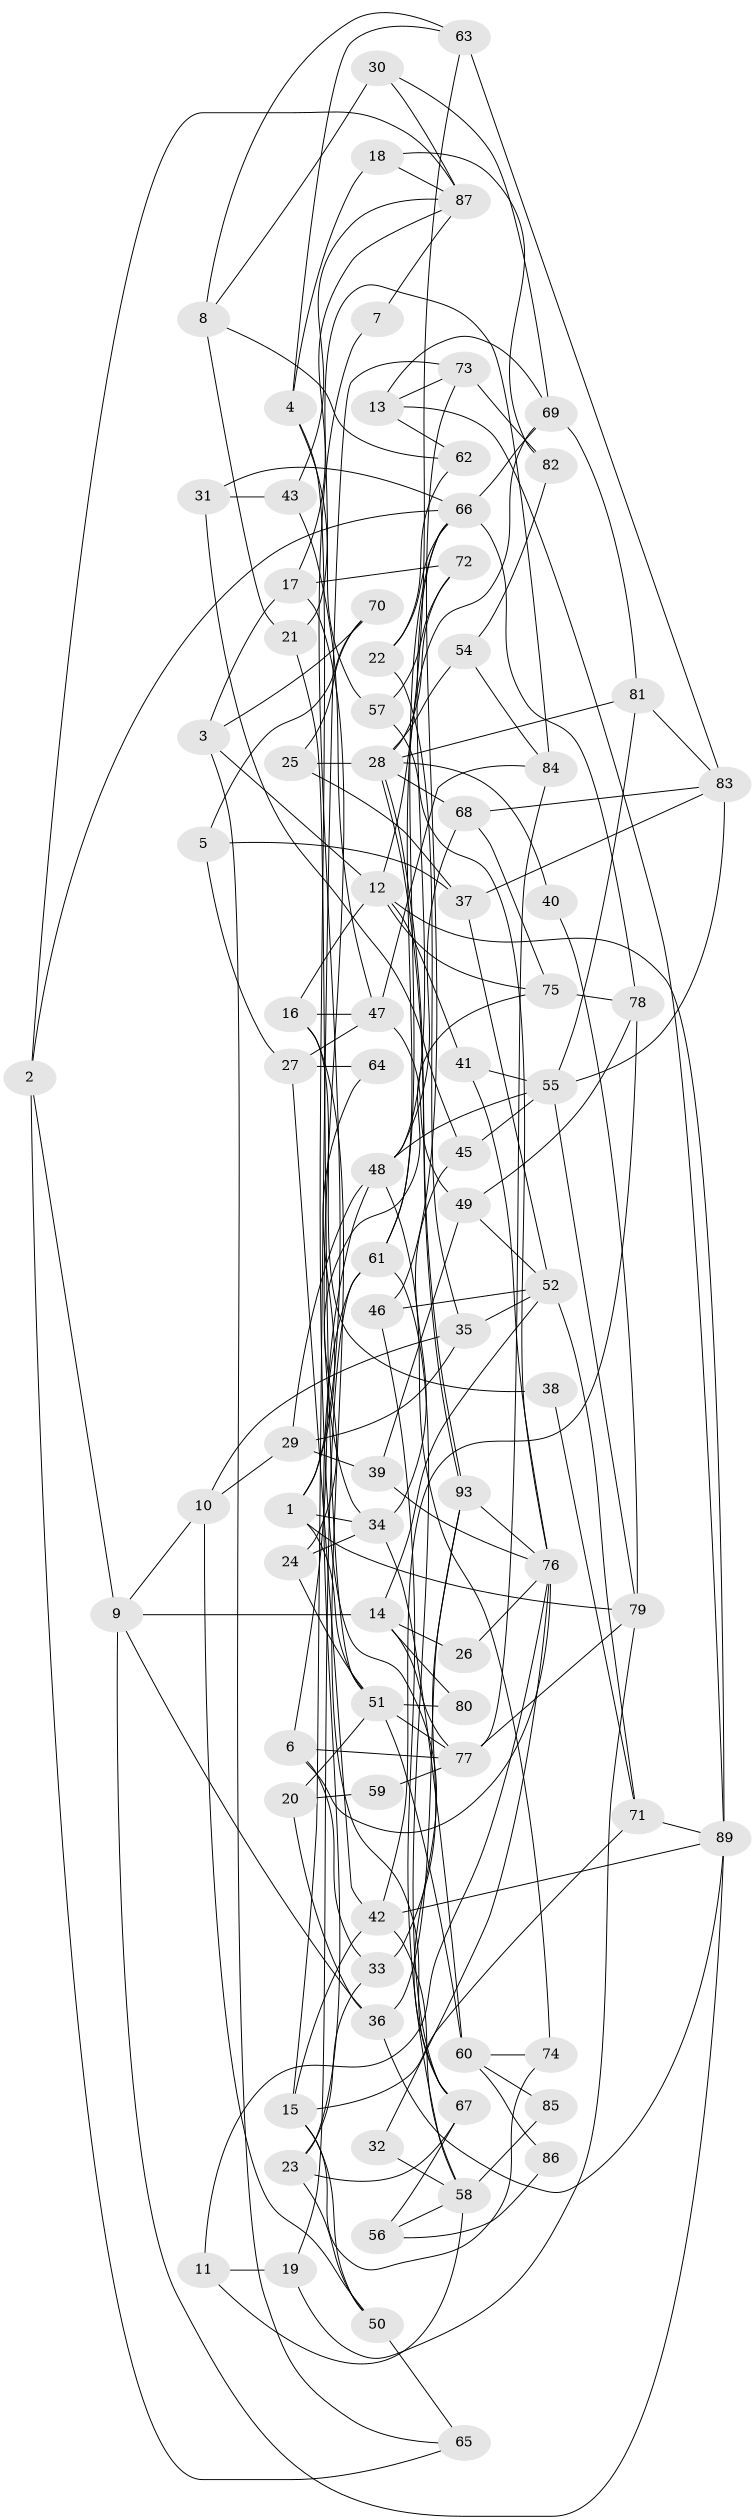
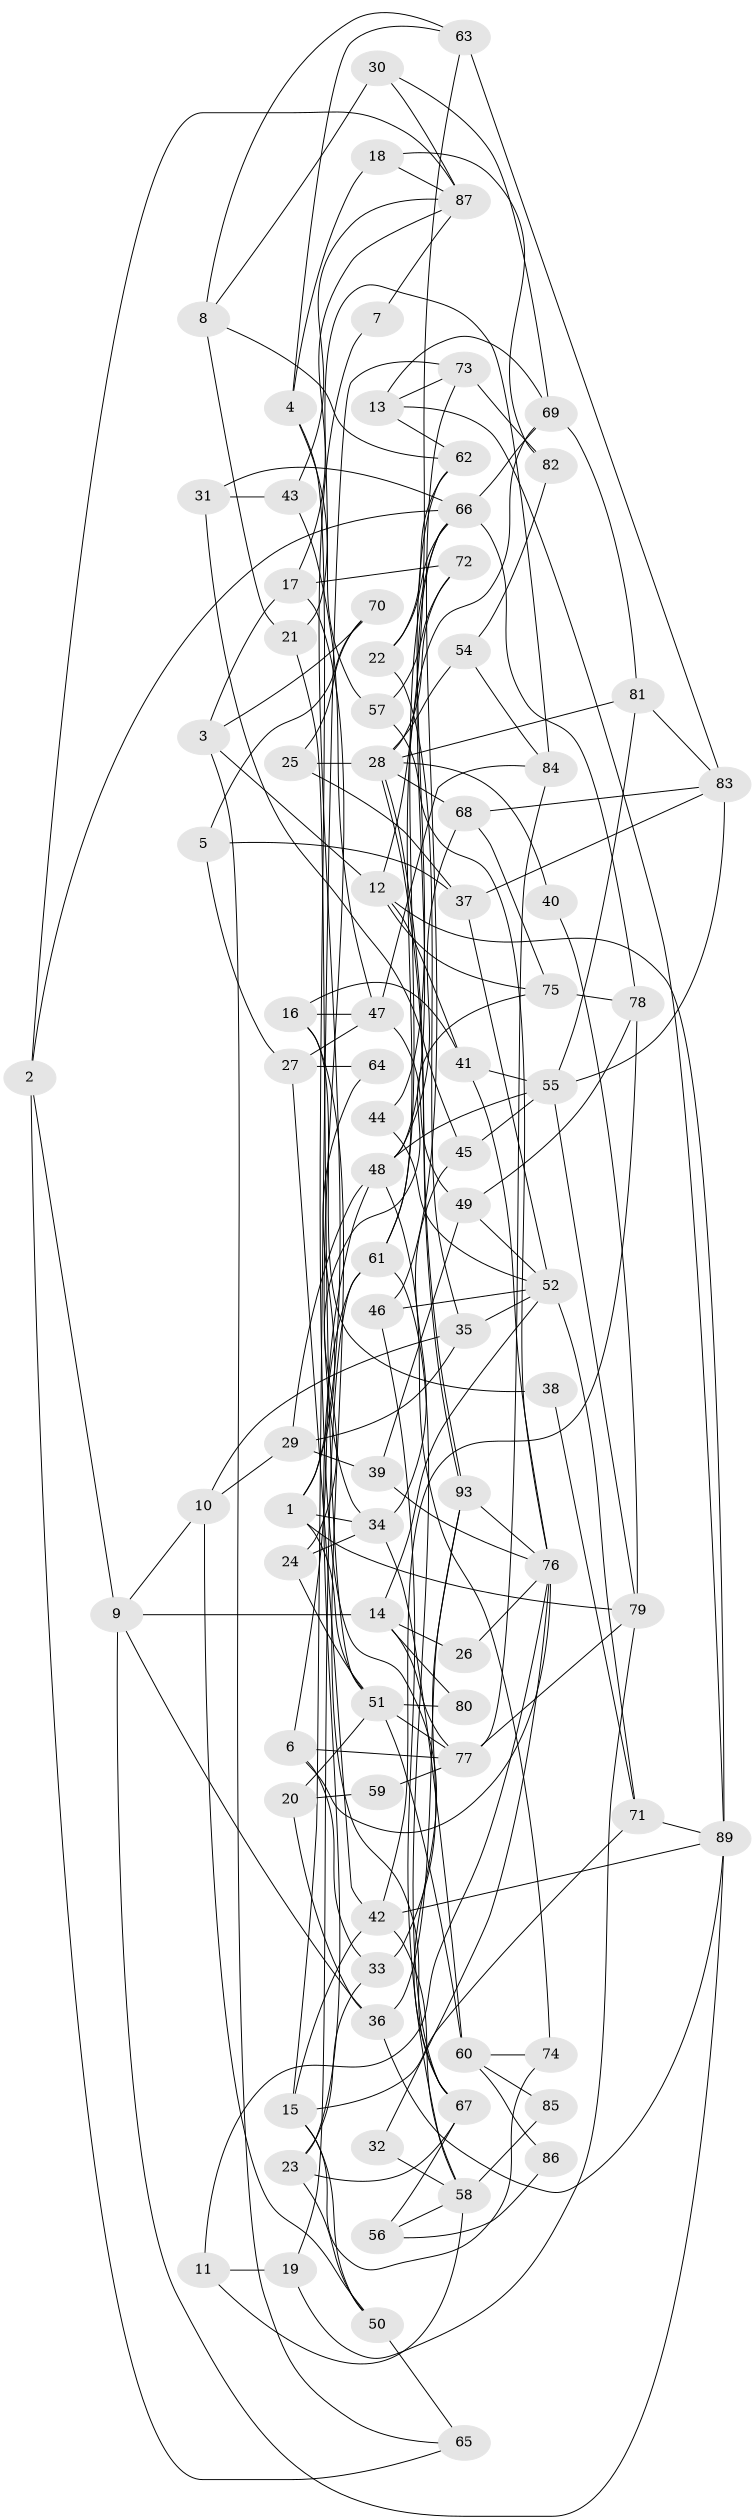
edge "12" -- "16": now "41" -- "16"
node "44": added
